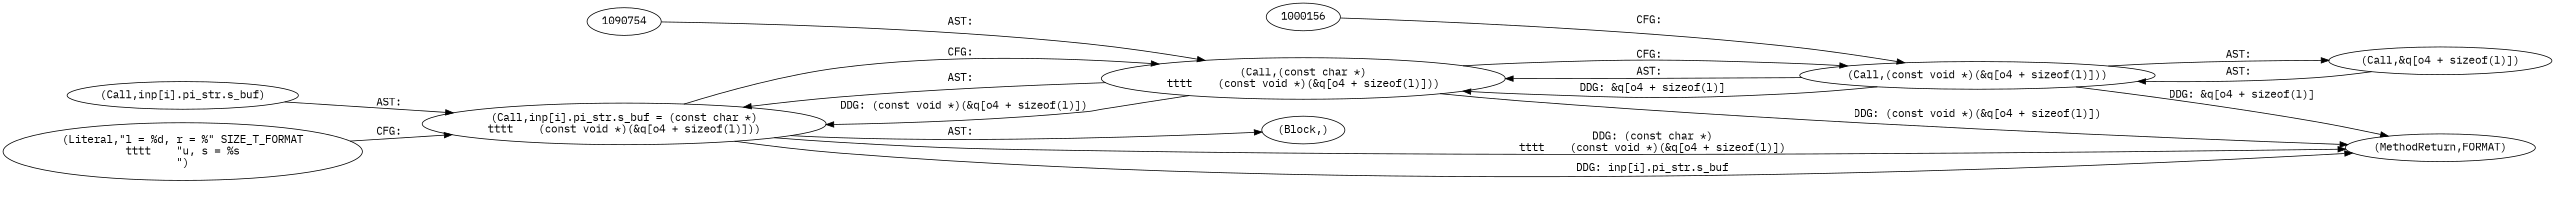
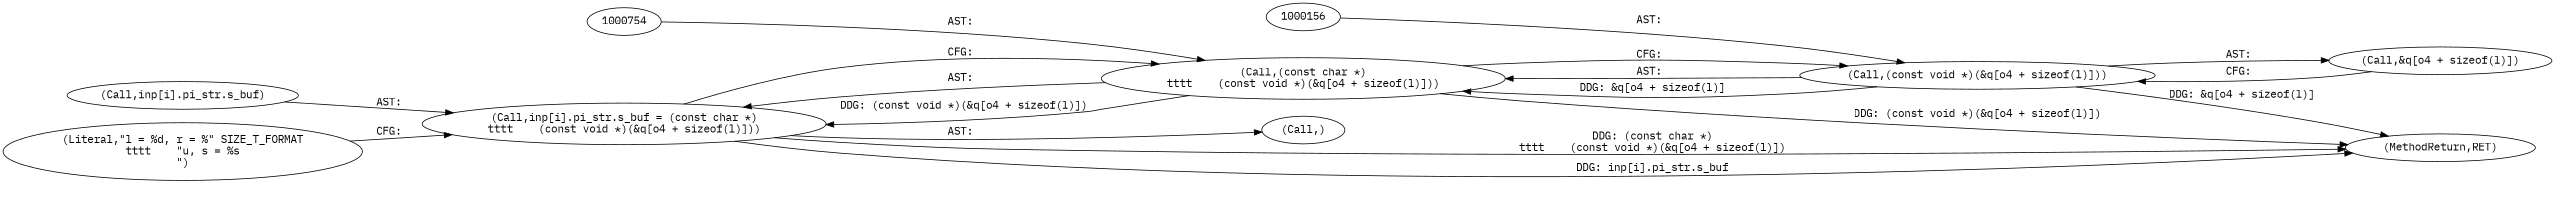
edge "1000156" -> "(Call,(const void *)(&q[o4 + sizeof(l)]))": label "CFG: " -> "AST: "
node "1090754": label "1090754" -> "1000754"
edge "(Call,&q[o4 + sizeof(l)])" -> "(Call,(const void *)(&q[o4 + sizeof(l)]))": label "AST: " -> "CFG: "
node "(Block,)": label "(Block,)" -> "(Call,)"
node "(MethodReturn,FORMAT)": label "(MethodReturn,FORMAT)" -> "(MethodReturn,RET)"
